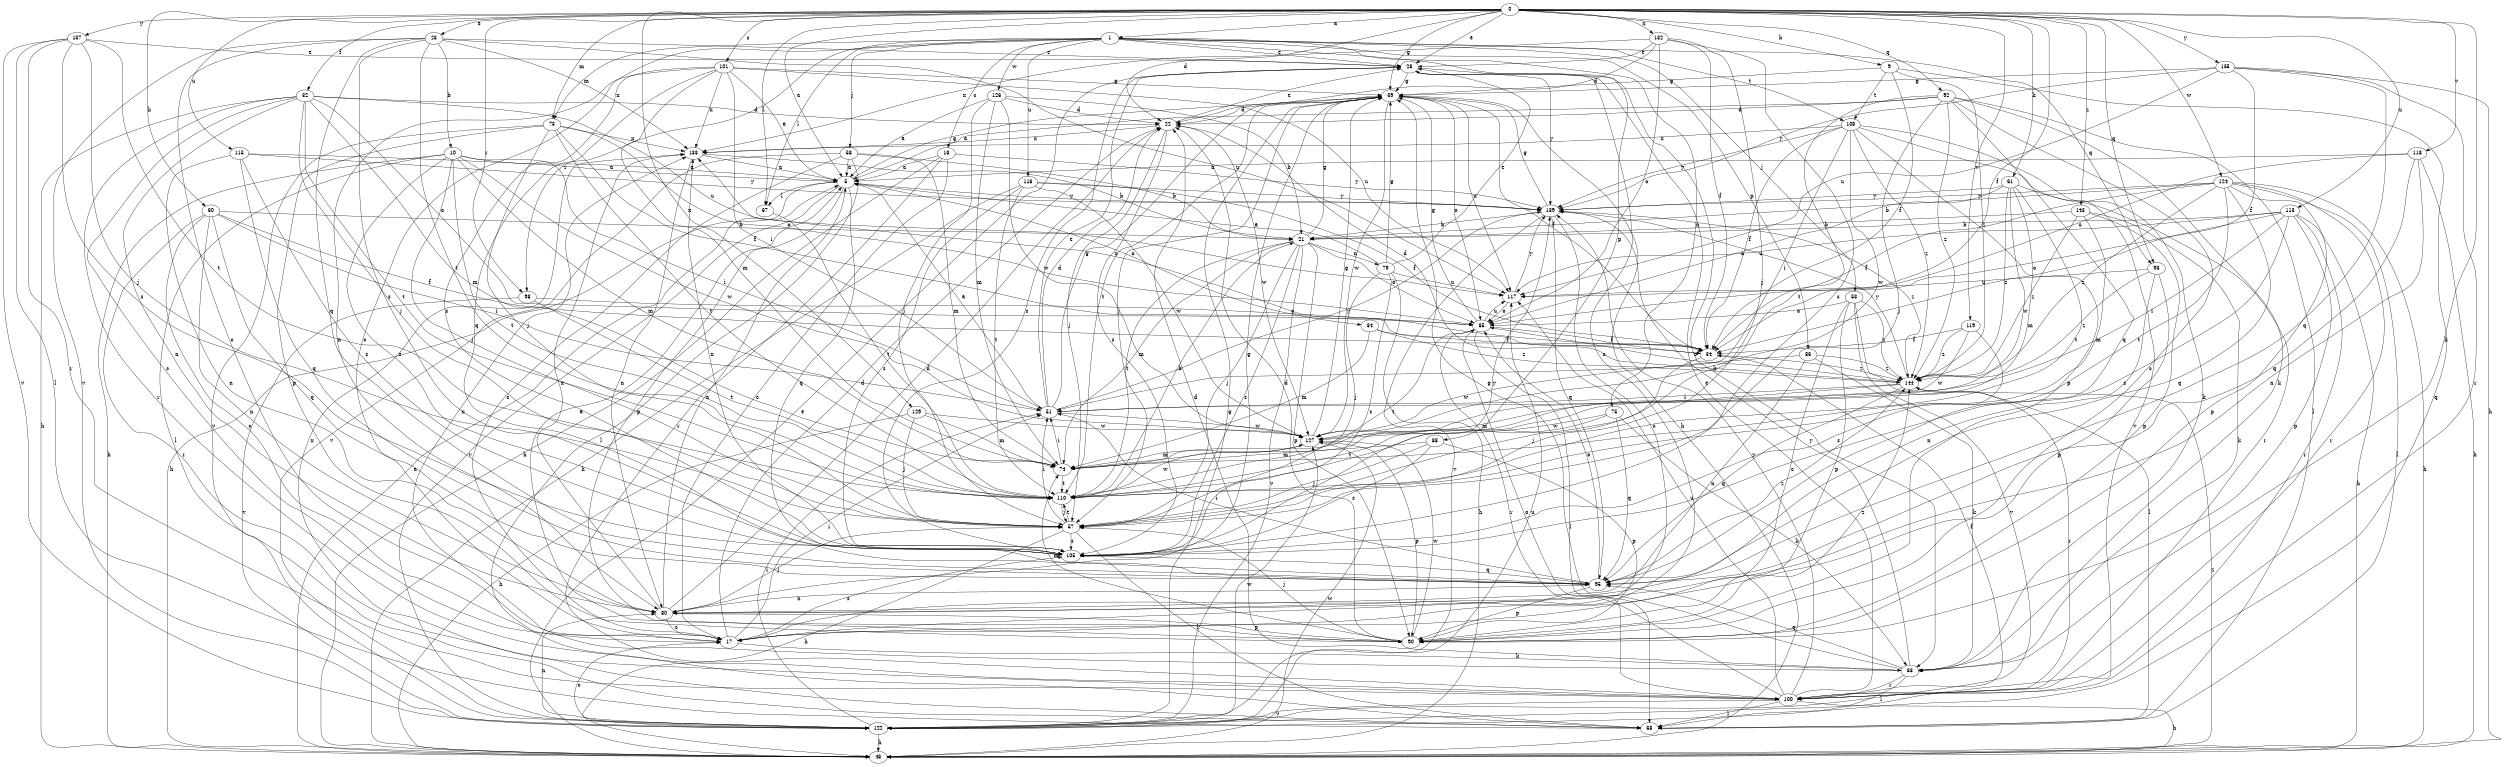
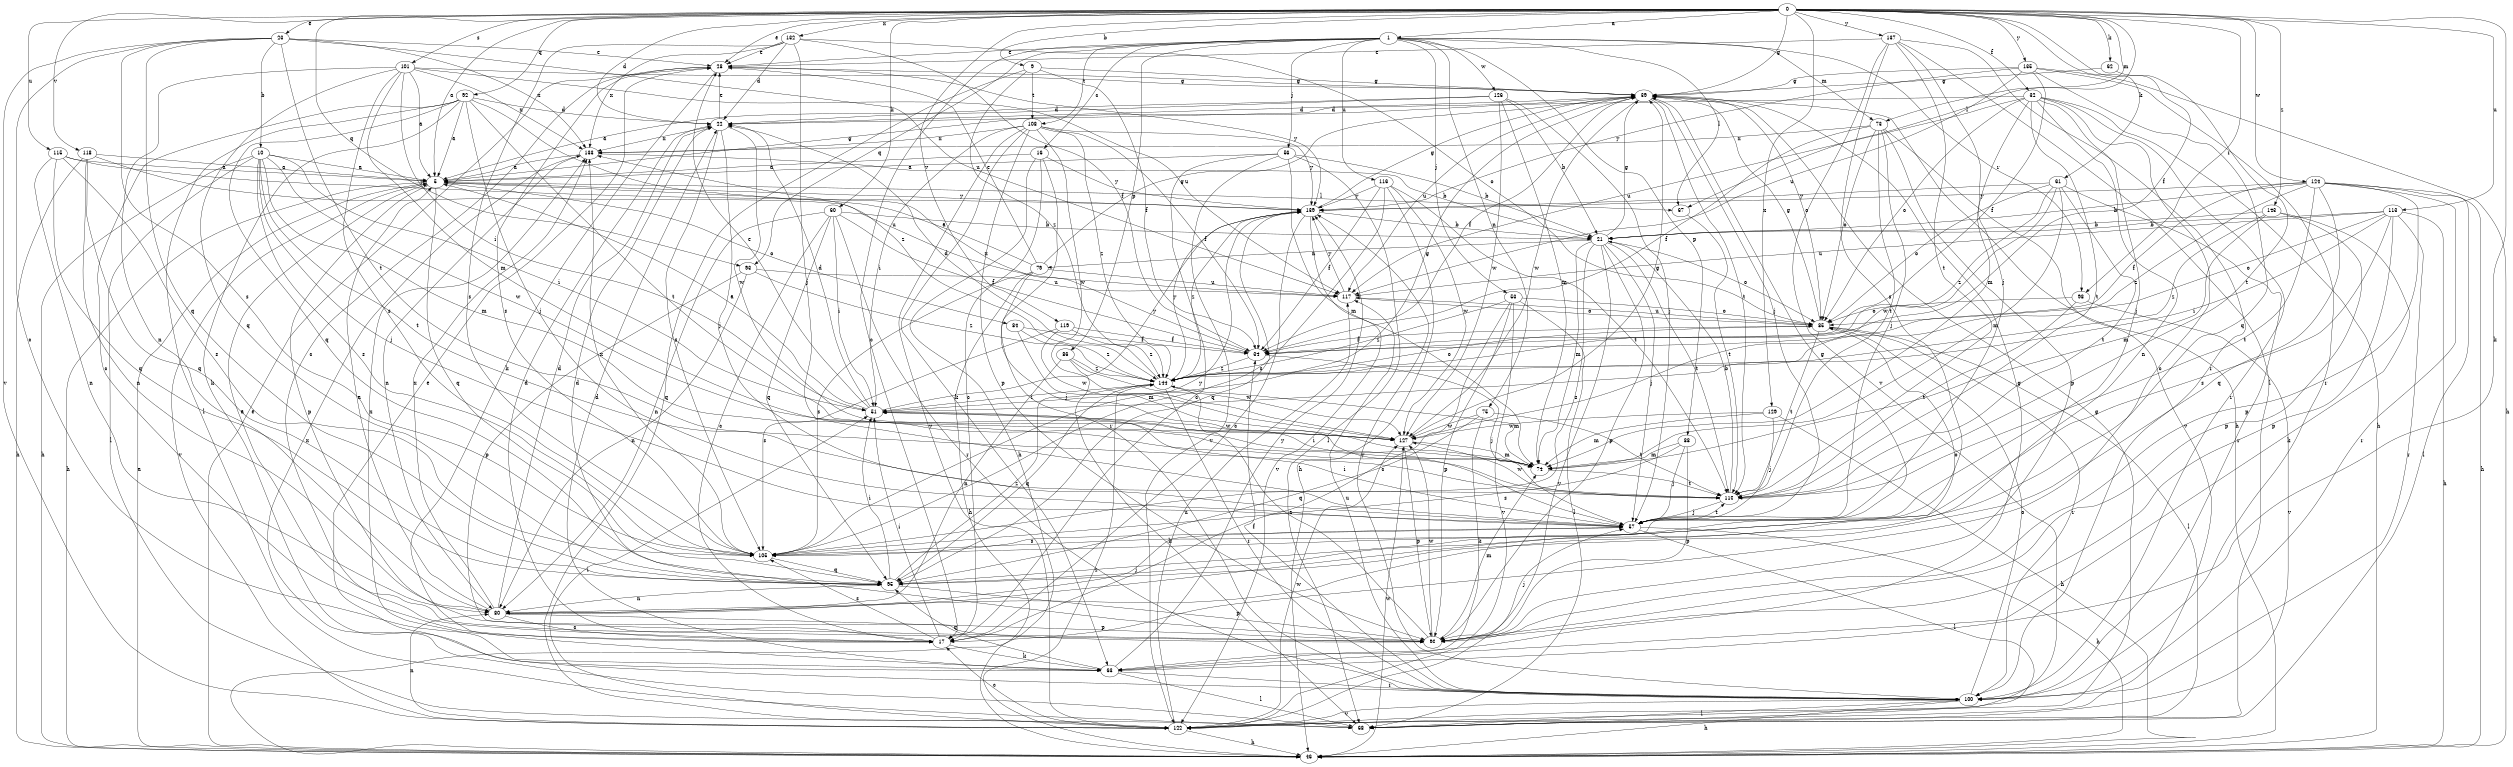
node "62": added
edge "86" -> "63": now "86" -> "68"
